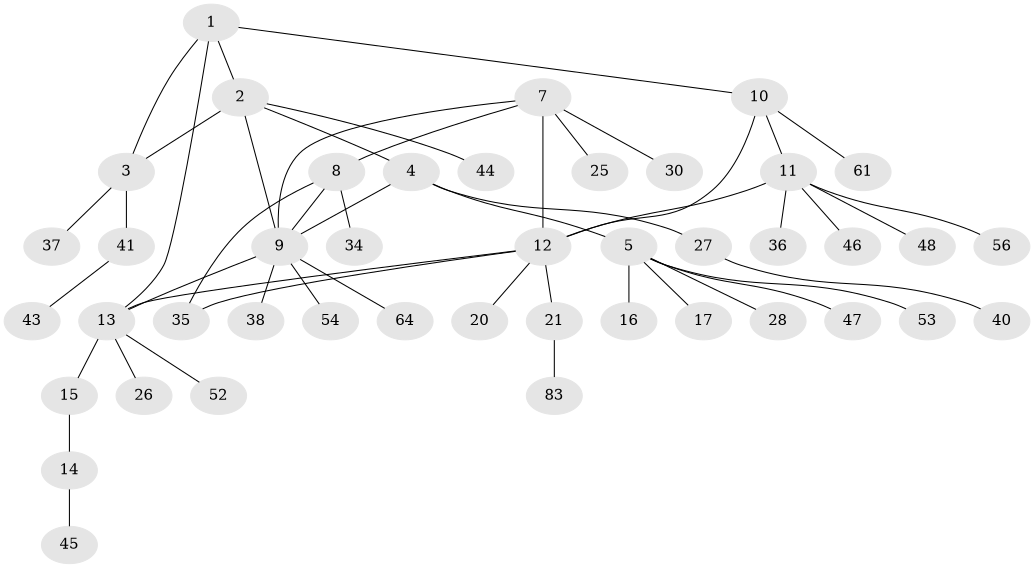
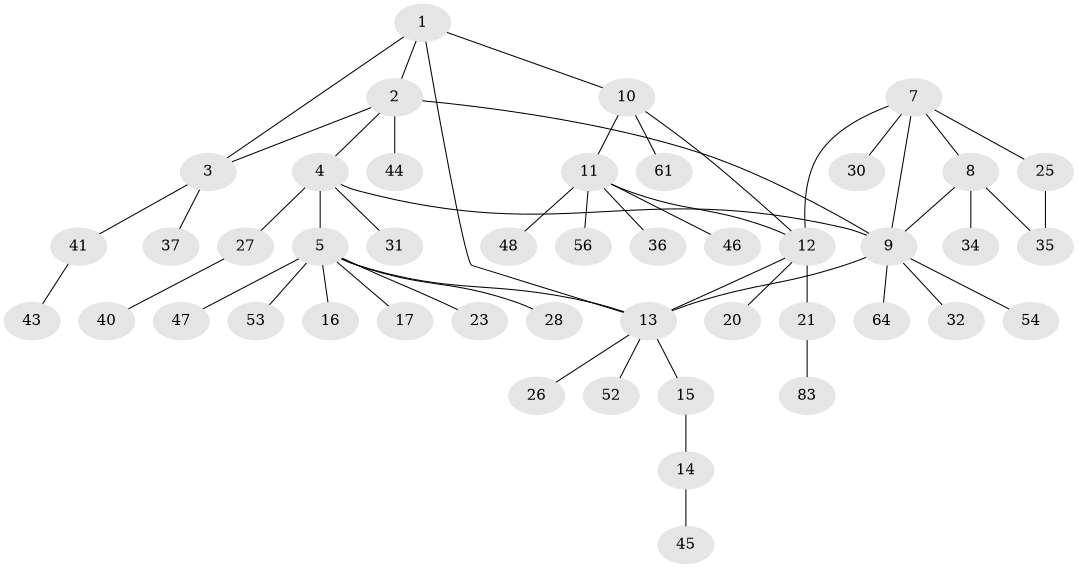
node "31": added
edge "12" -- "35": now "25" -- "35"
edge "5" -- "13": added
node "38": label "38" -> "32"
node "23": added
